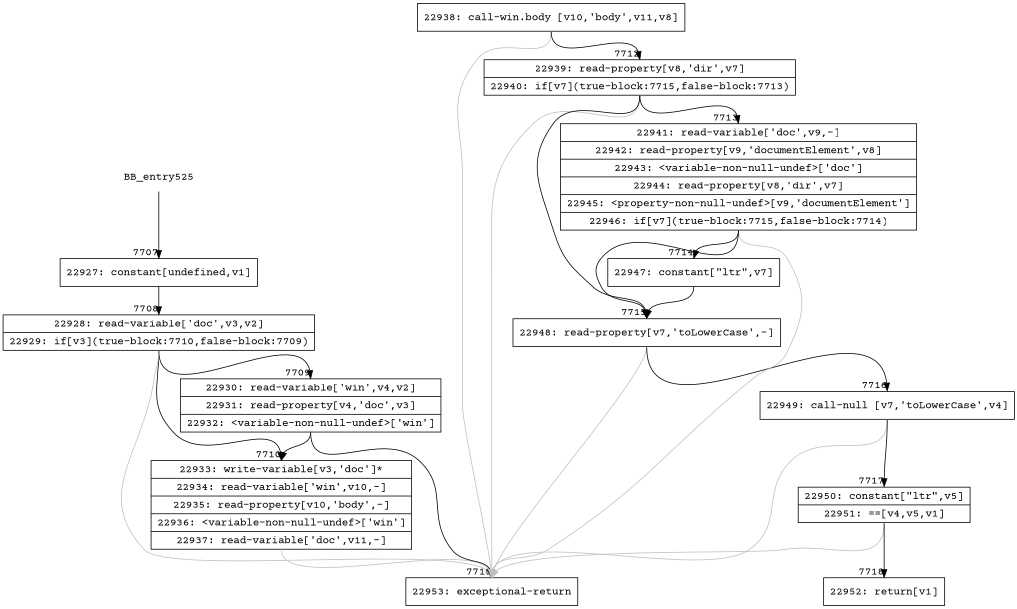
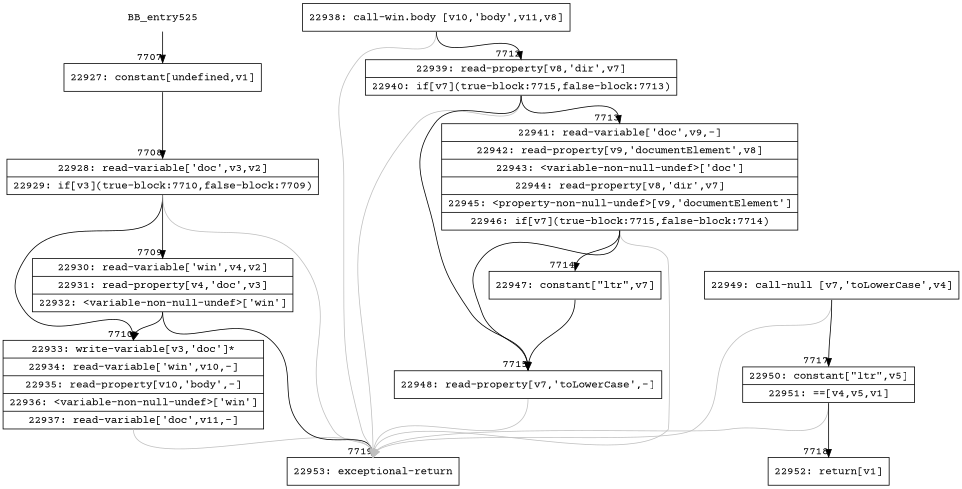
edge "22948: read-property[v7,'toLowerCase',-]" -> "22949: call-null [v7,'toLowerCase',v4]": removed
